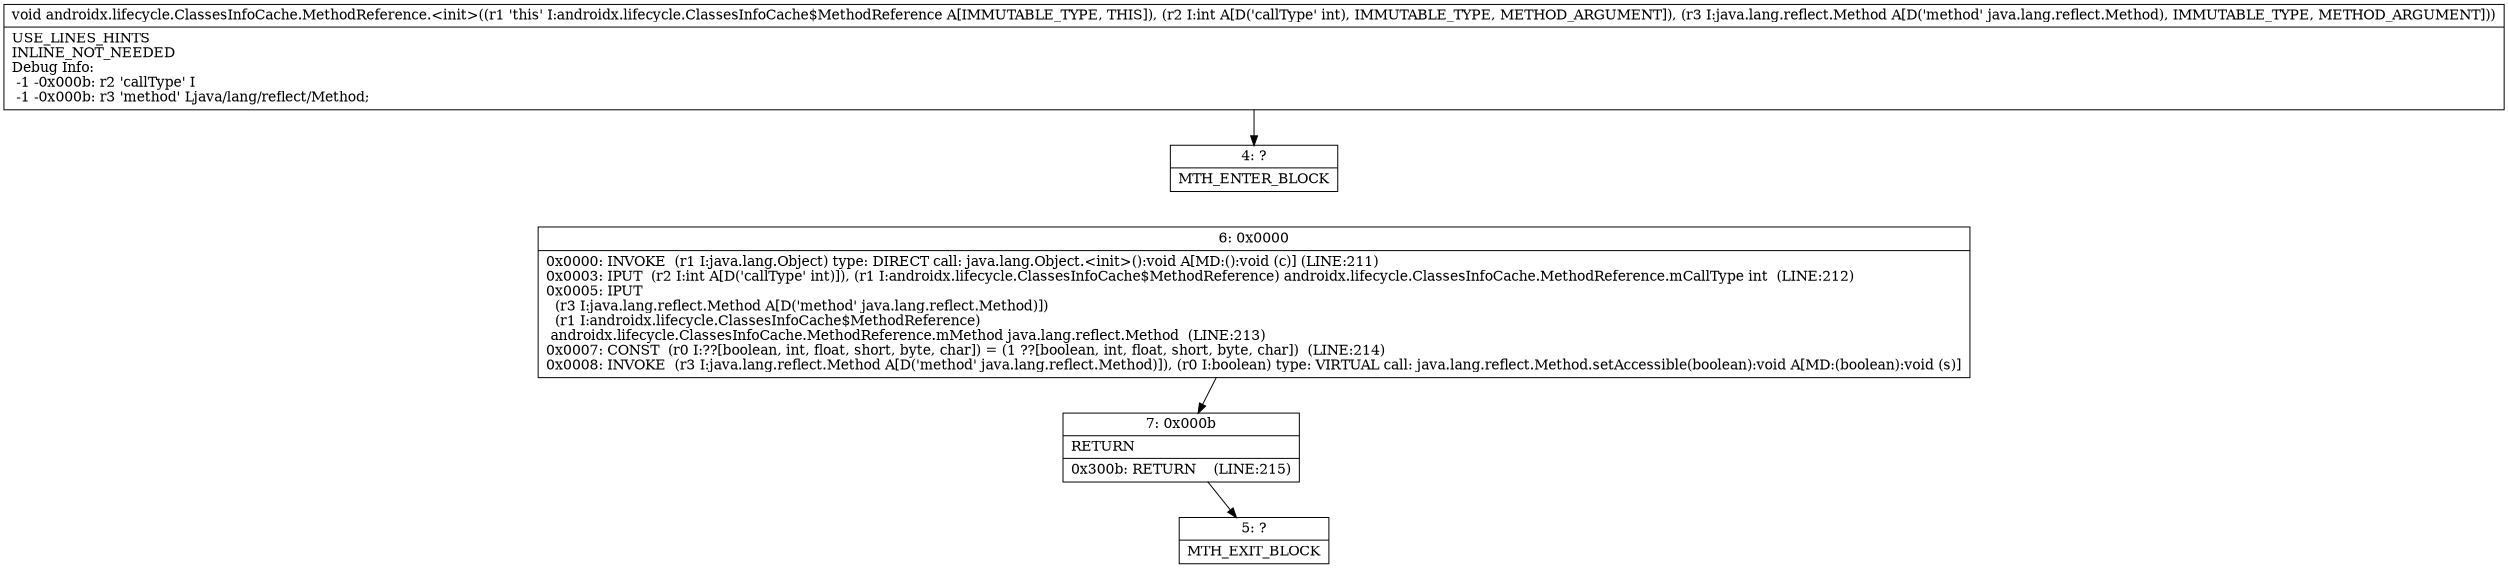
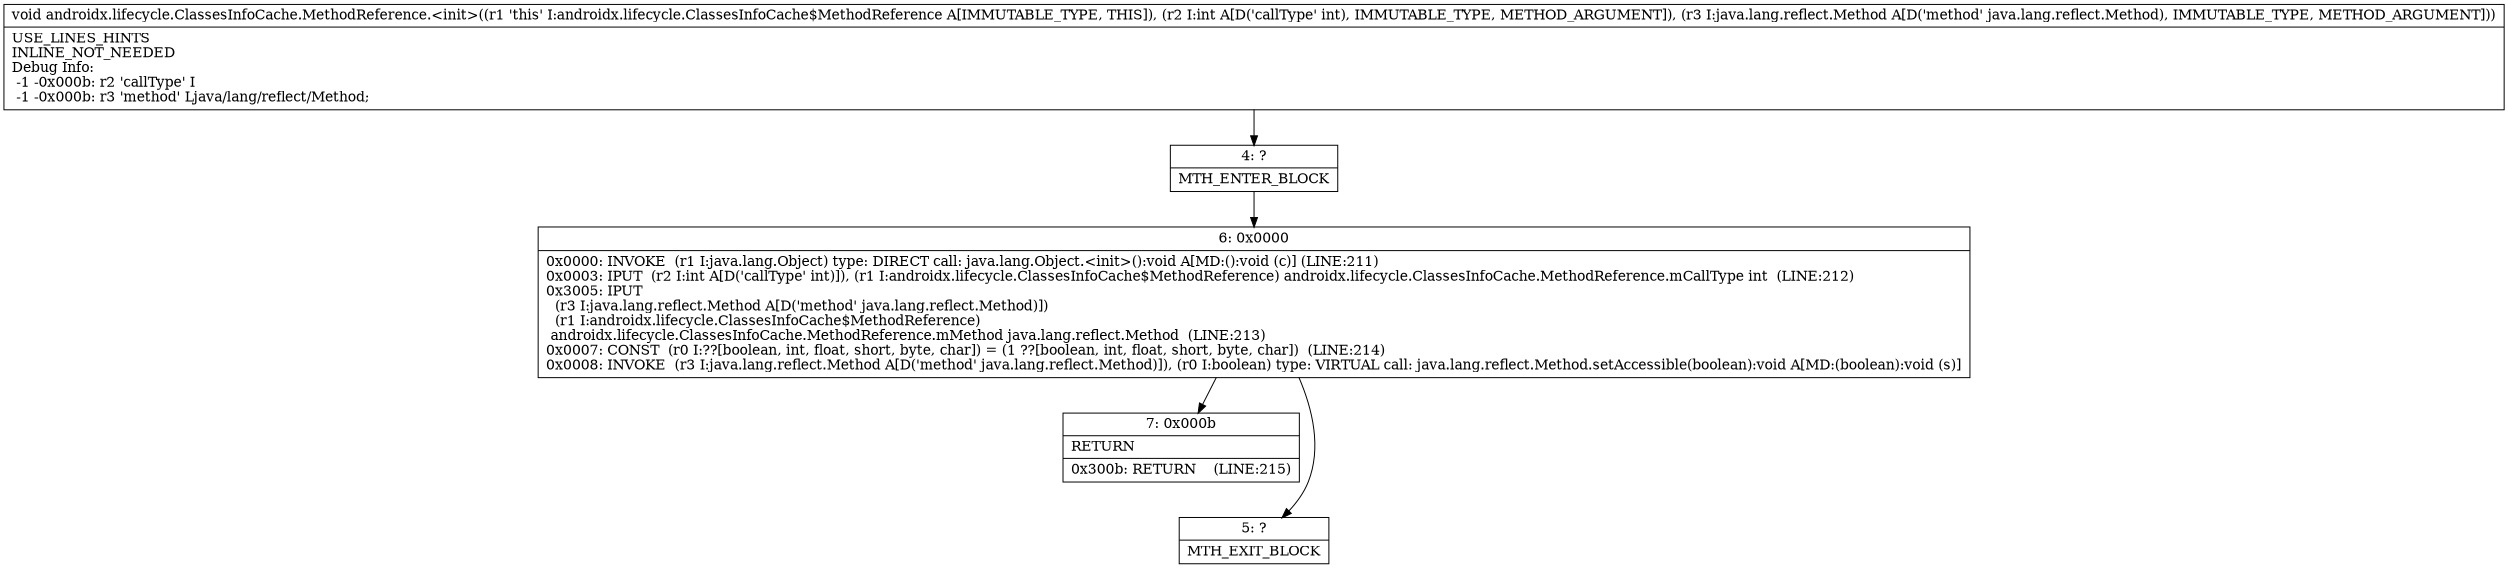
edge "4: ?" -> "6: 0x0000": added
node "6: 0x0000": text "0x0005: IPUT" -> "0x3005: IPUT"
edge "7: 0x000b" -> "5: ?": now "6: 0x0000" -> "5: ?"
